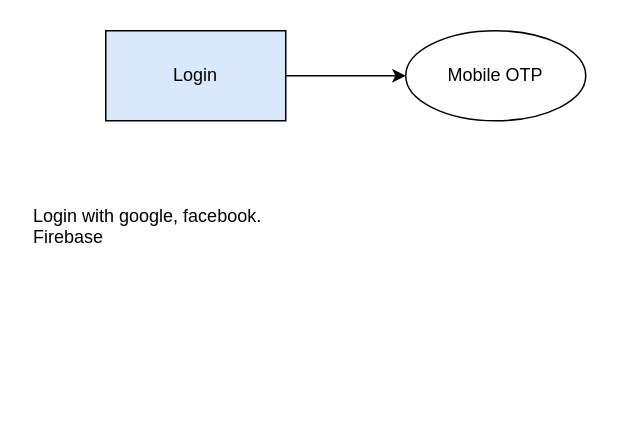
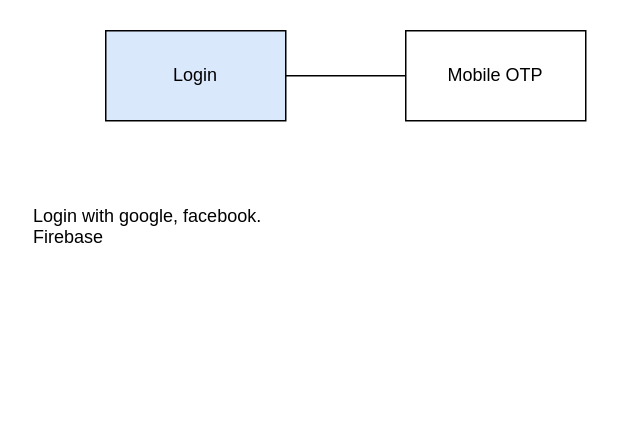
edge "Login" -> "Mobile OTP": arrowhead classic -> none
node "Mobile OTP": shape ellipse -> rectangle
